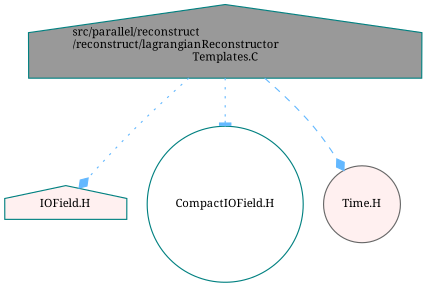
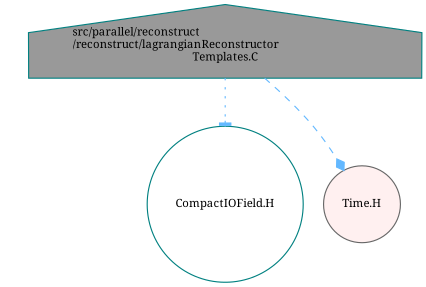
node "IOField.H": removed
